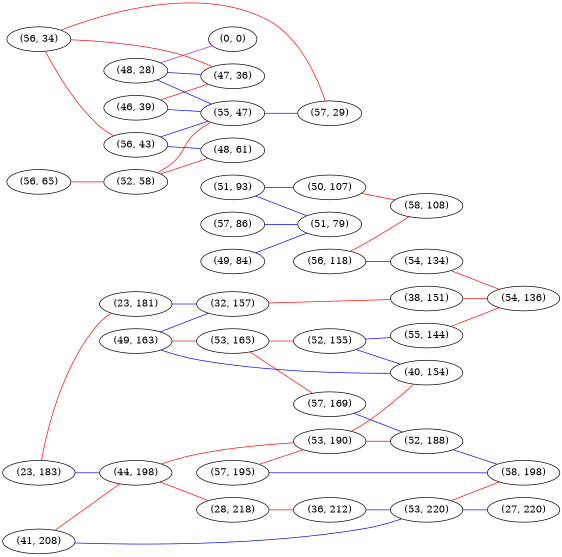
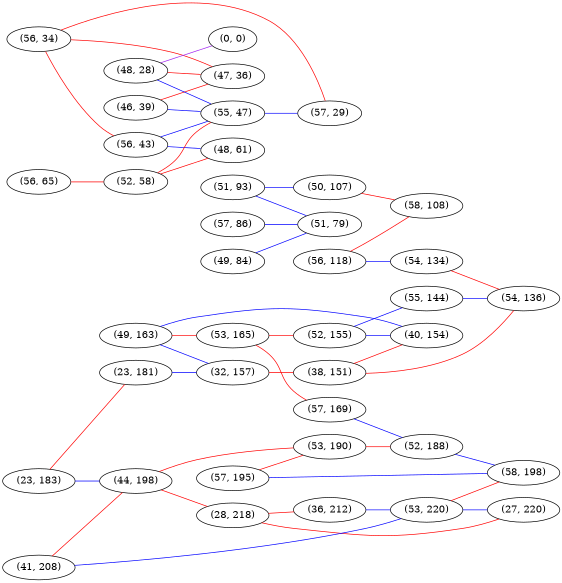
edge "(48, 28)" -- "(47, 36)": color blue -> red
edge "(54, 136)" -- "(55, 144)": color red -> blue
edge "(40, 154)" -- "(53, 190)": now "(40, 154)" -- "(38, 151)"
edge "(27, 220)" -- "(28, 218)": added
